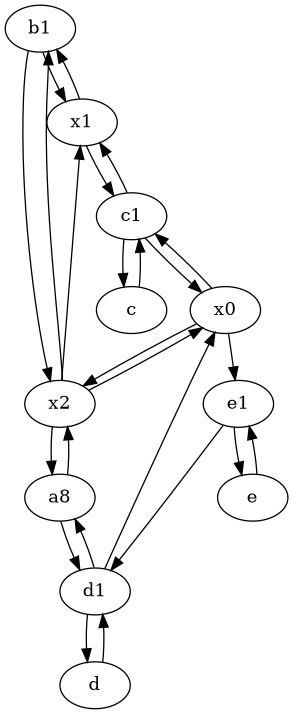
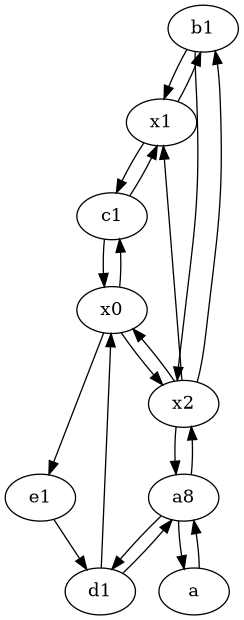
node "c": removed
node "e": removed
node "a": added
node "d": removed
